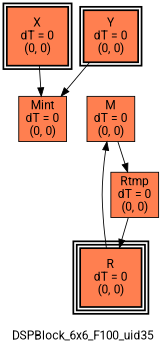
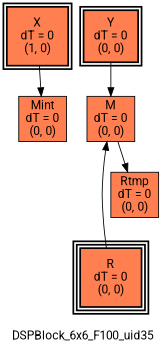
node "X dT = 0 (0, 0)": label "X dT = 0 (0, 0)" -> "X dT = 0 (1, 0)"
edge "Y dT = 0 (0, 0)" -> "Mint dT = 0 (0, 0)": now "Y dT = 0 (0, 0)" -> "M dT = 0 (0, 0)"
edge "Rtmp dT = 0 (0, 0)" -> "R dT = 0 (0, 0)": removed
